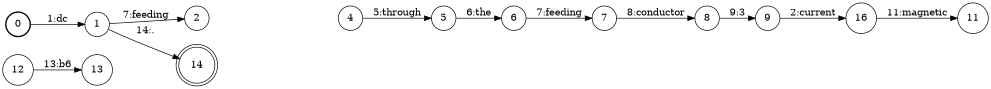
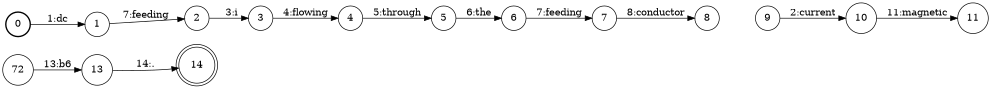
node "3": added
edge "8" -> "9": removed, label "9:3"
node "16": label "16" -> "10"
edge "1" -> "14": now "13" -> "14"
node "12": label "12" -> "72"
